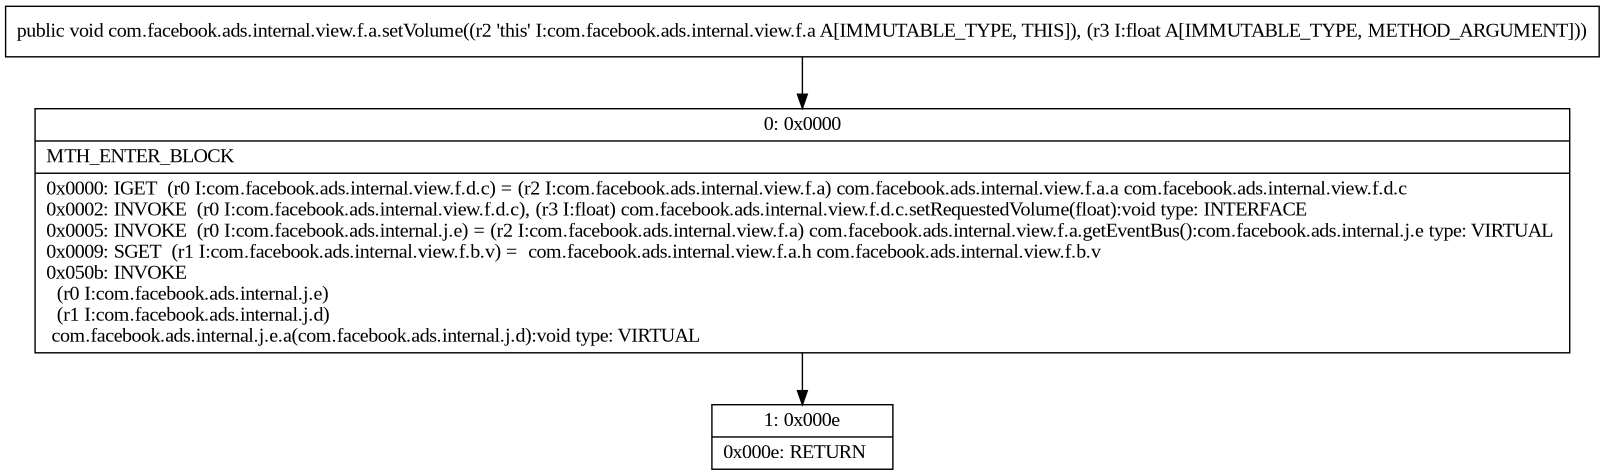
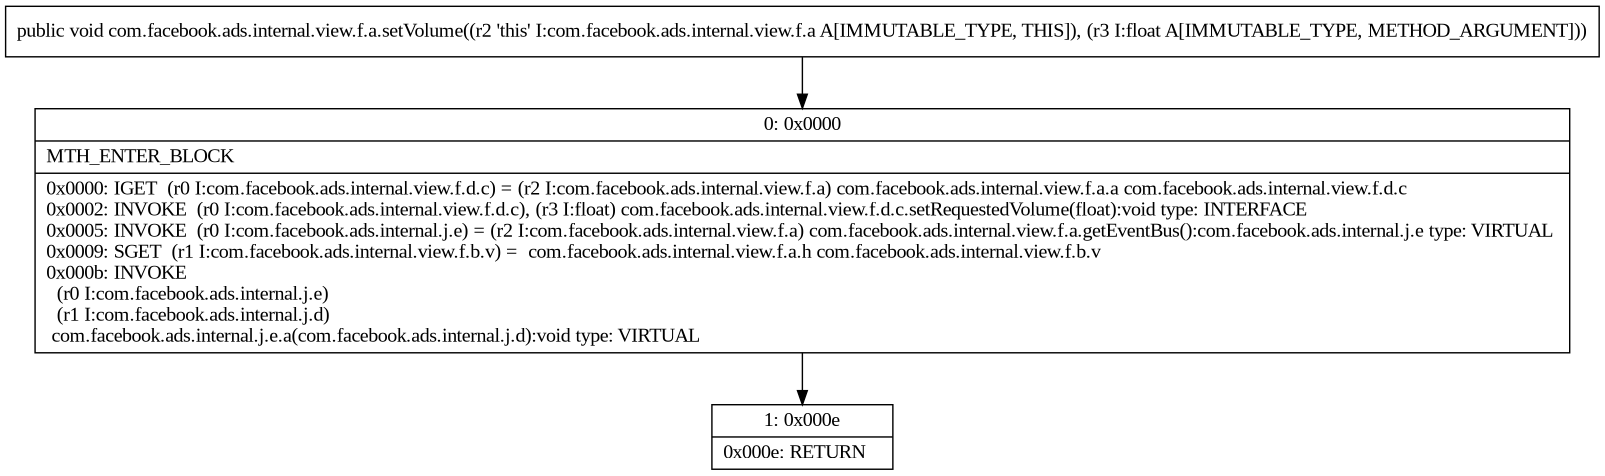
node "0: 0x0000": text "0x050b: INVOKE" -> "0x000b: INVOKE"
